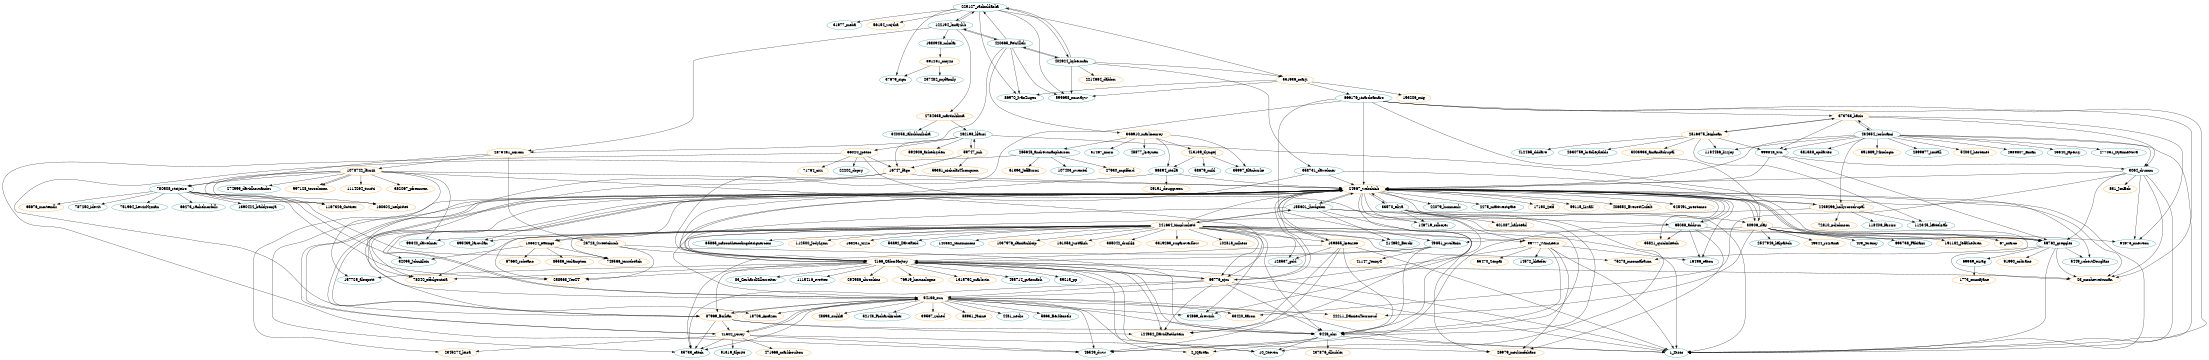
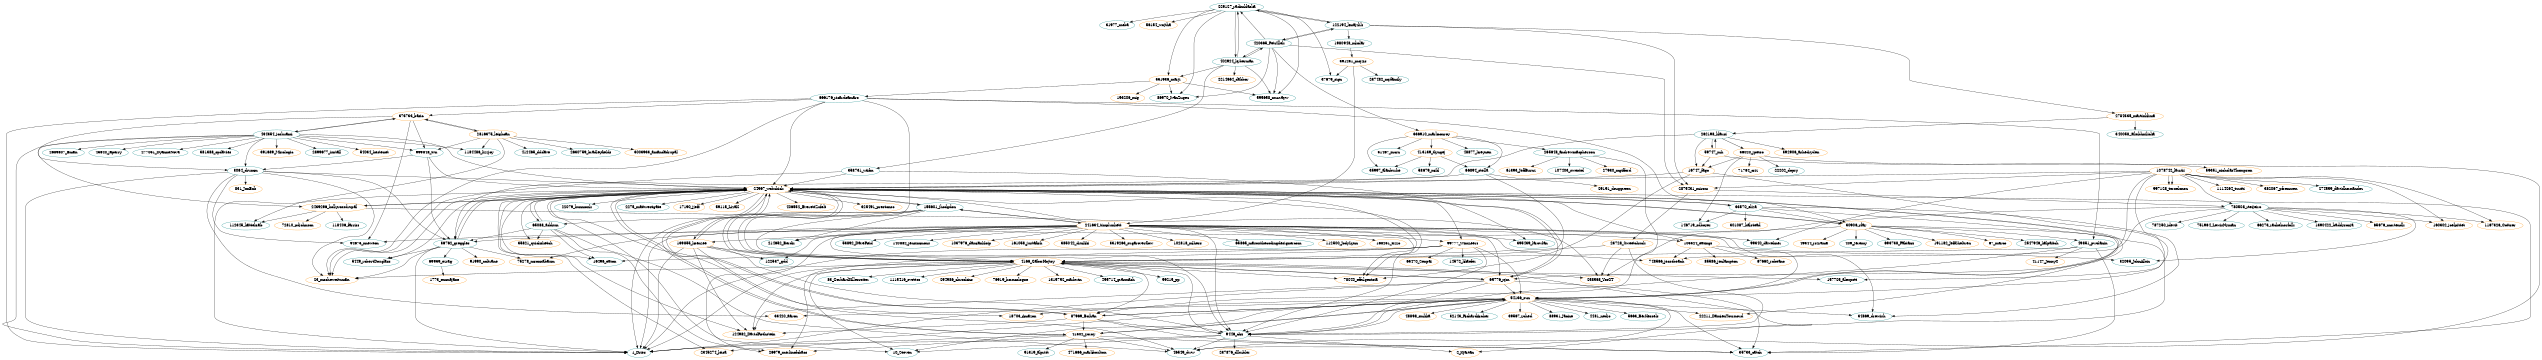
edge "2875431_mirom" -> "1078742_lauriii": reversed
node "358731_dawehner": label "358731_dawehner" -> "358731_wiifm"
edge "391231_mojzis" -> "241634_timplunkett": added
node "128537_gdd": label "128537_gdd" -> "122537_gdd"
node "88931_Jacine": color darkorange -> teal
